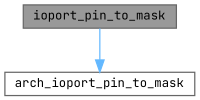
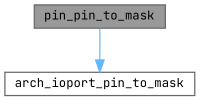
node "ioport_pin_to_mask": label "ioport_pin_to_mask" -> "pin_pin_to_mask"
